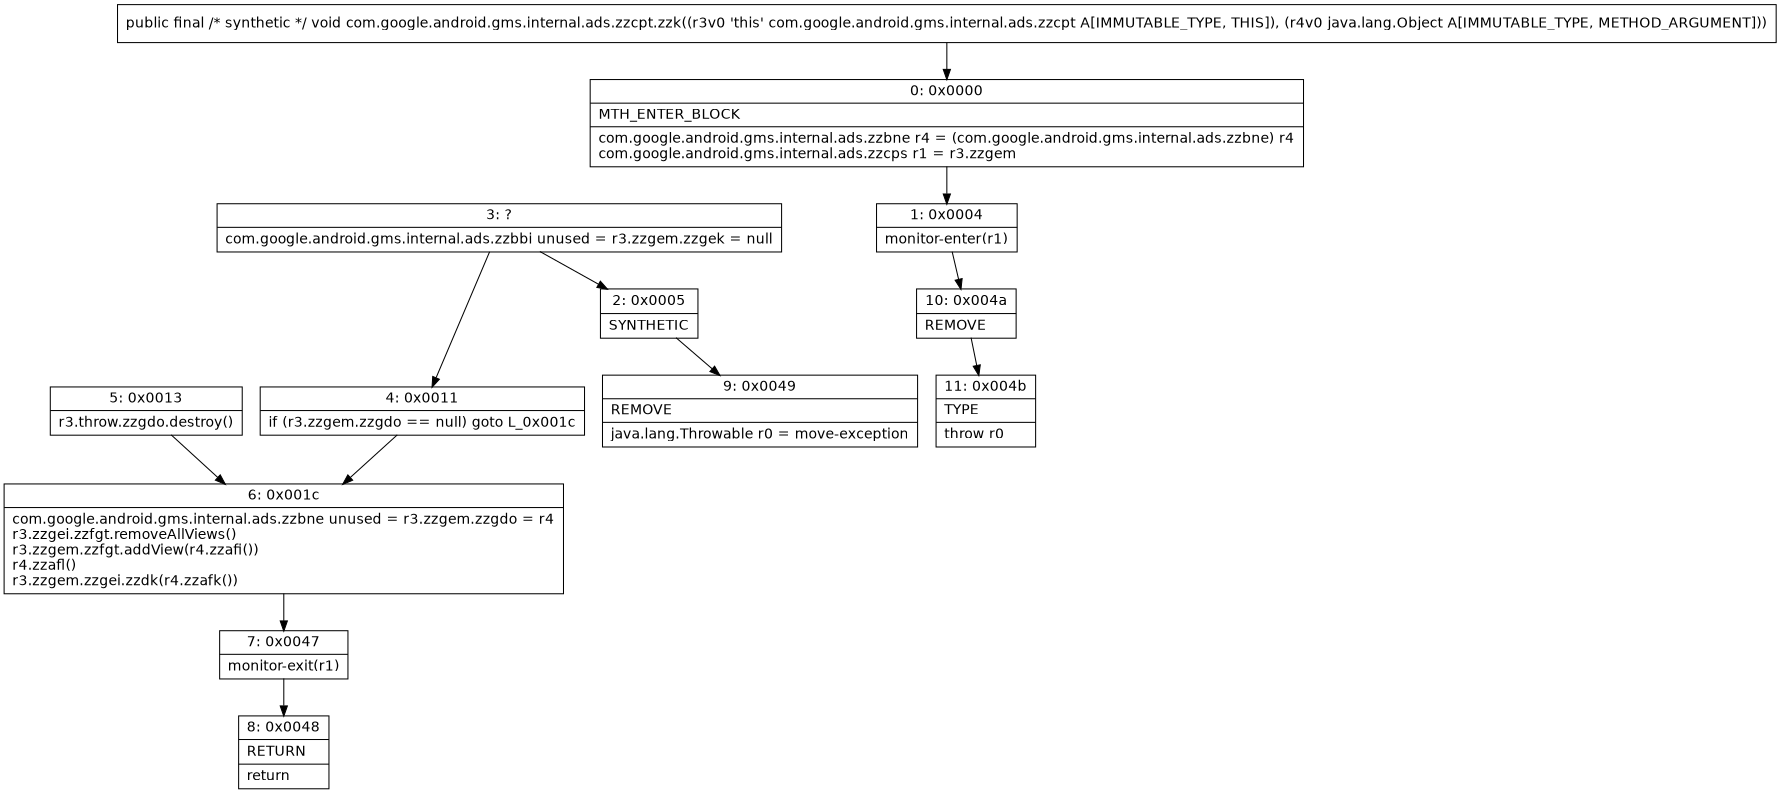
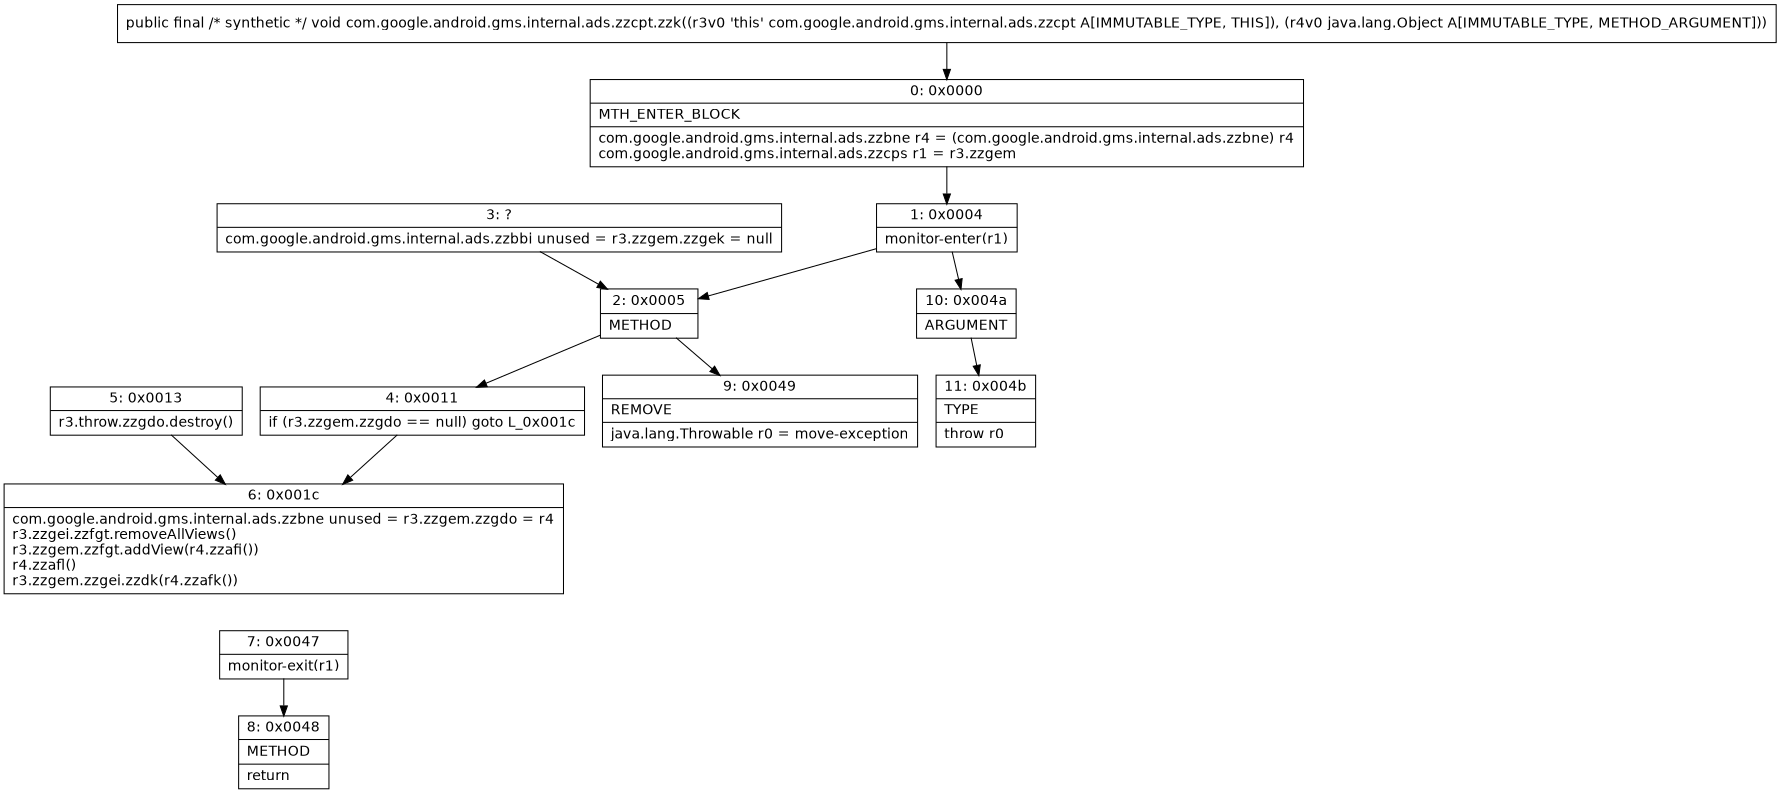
edge "1: 0x0004" -> "2: 0x0005": added
edge "3: ?" -> "4: 0x0011": now "2: 0x0005" -> "4: 0x0011"
node "2: 0x0005": text "SYNTHETIC" -> "METHOD"
node "10: 0x004a": text "REMOVE" -> "ARGUMENT"
edge "6: 0x001c" -> "7: 0x0047": removed
node "8: 0x0048": text "RETURN" -> "METHOD"
